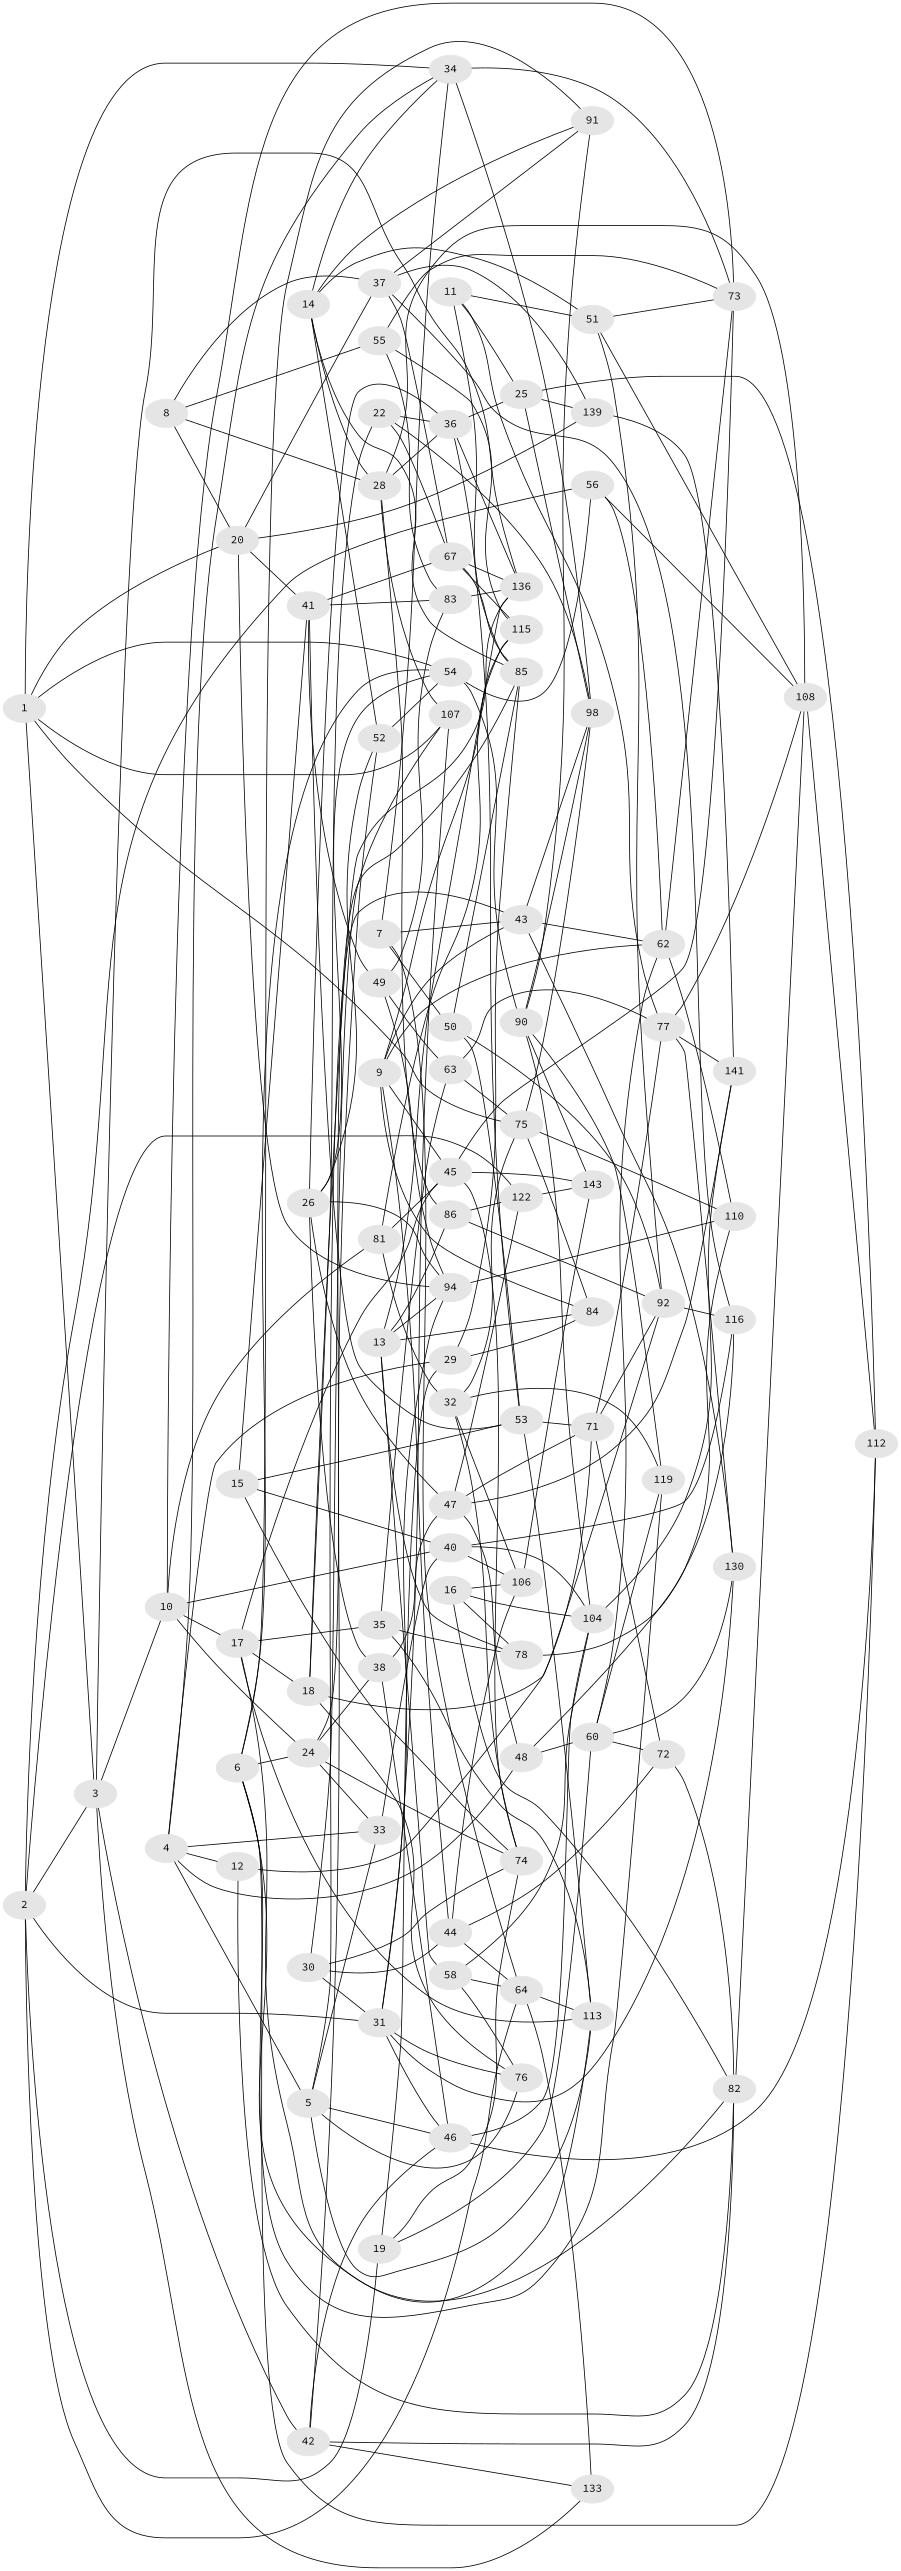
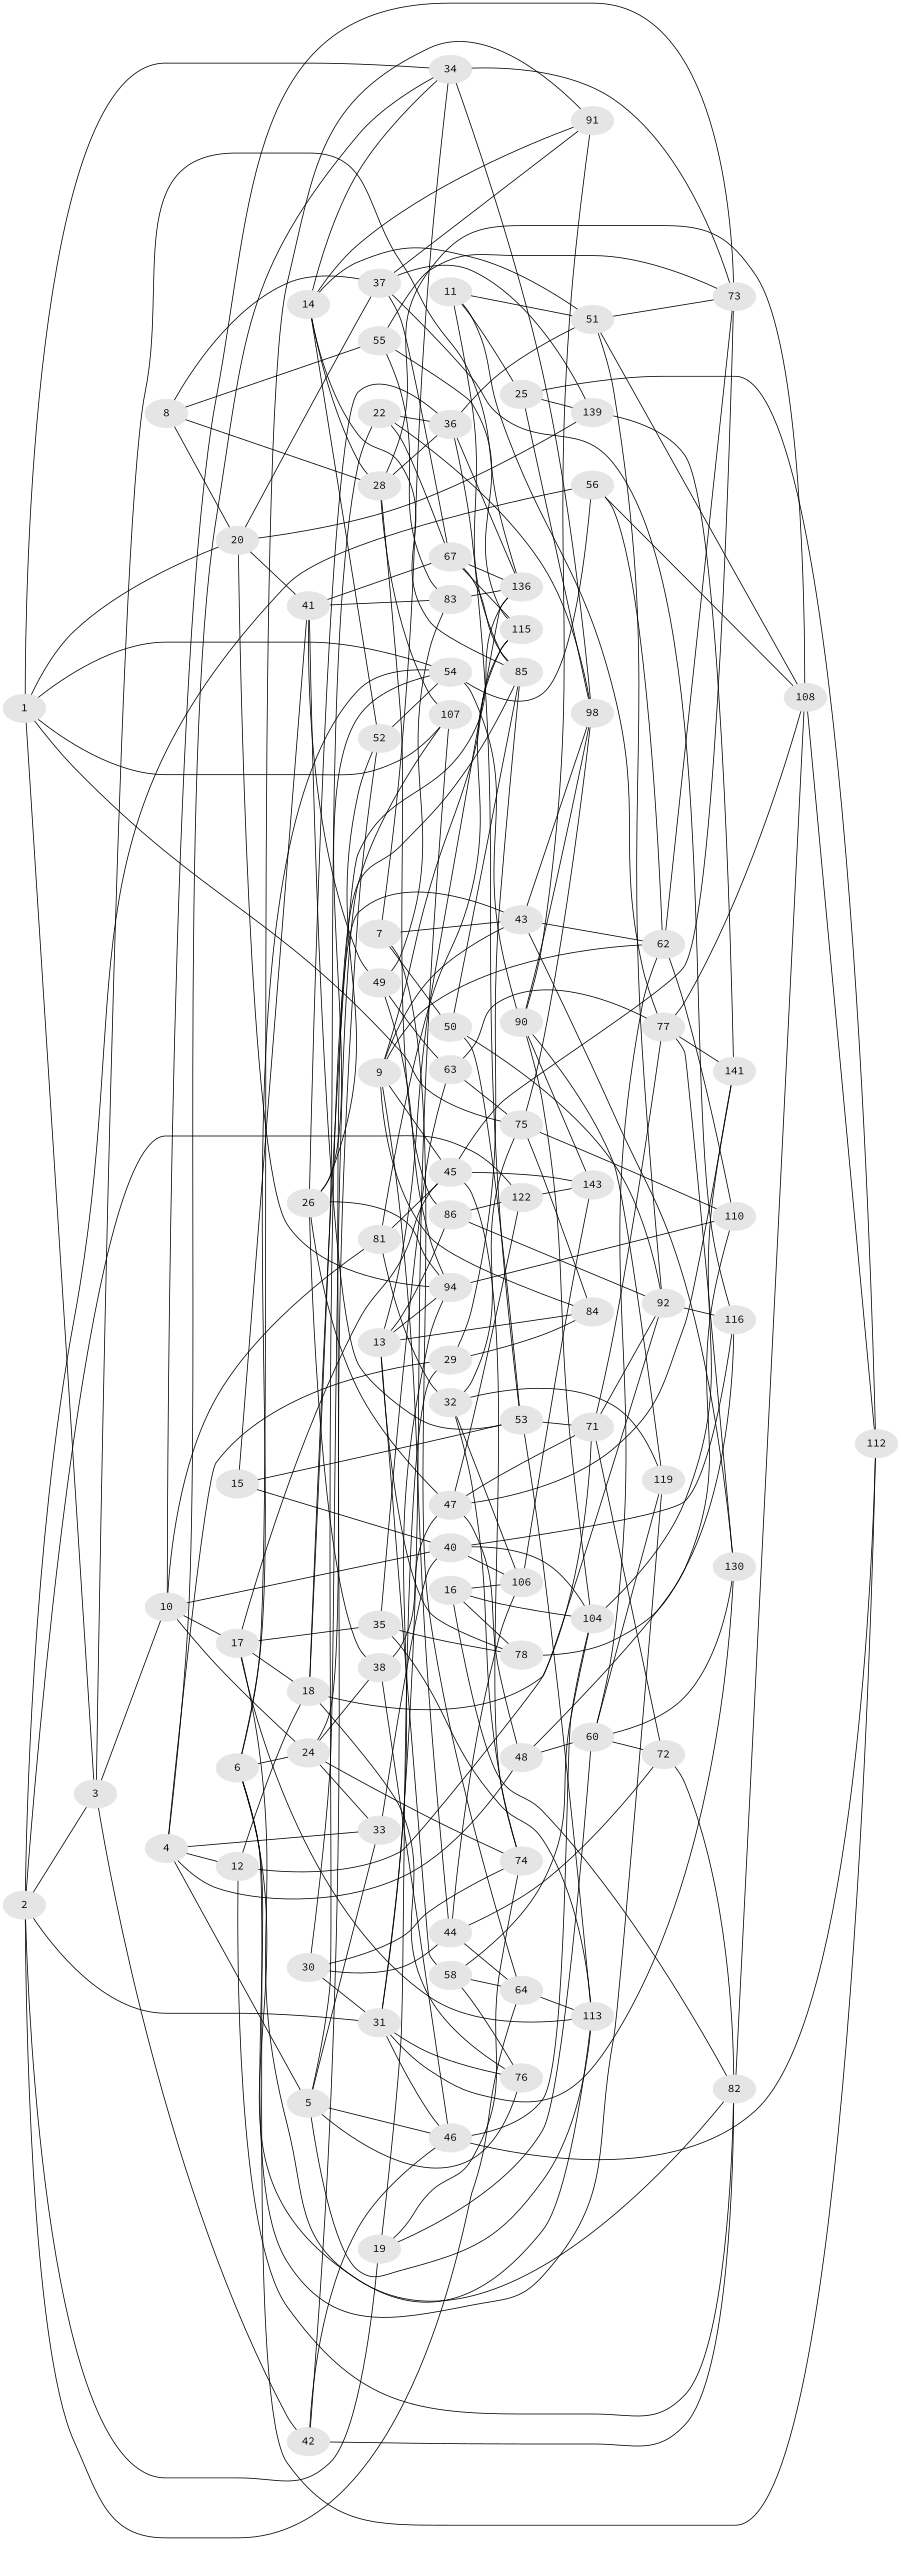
edge "25" -- "36": now "51" -- "36"
edge "15" -- "74": removed
edge "18" -- "12": added
node "133": removed
